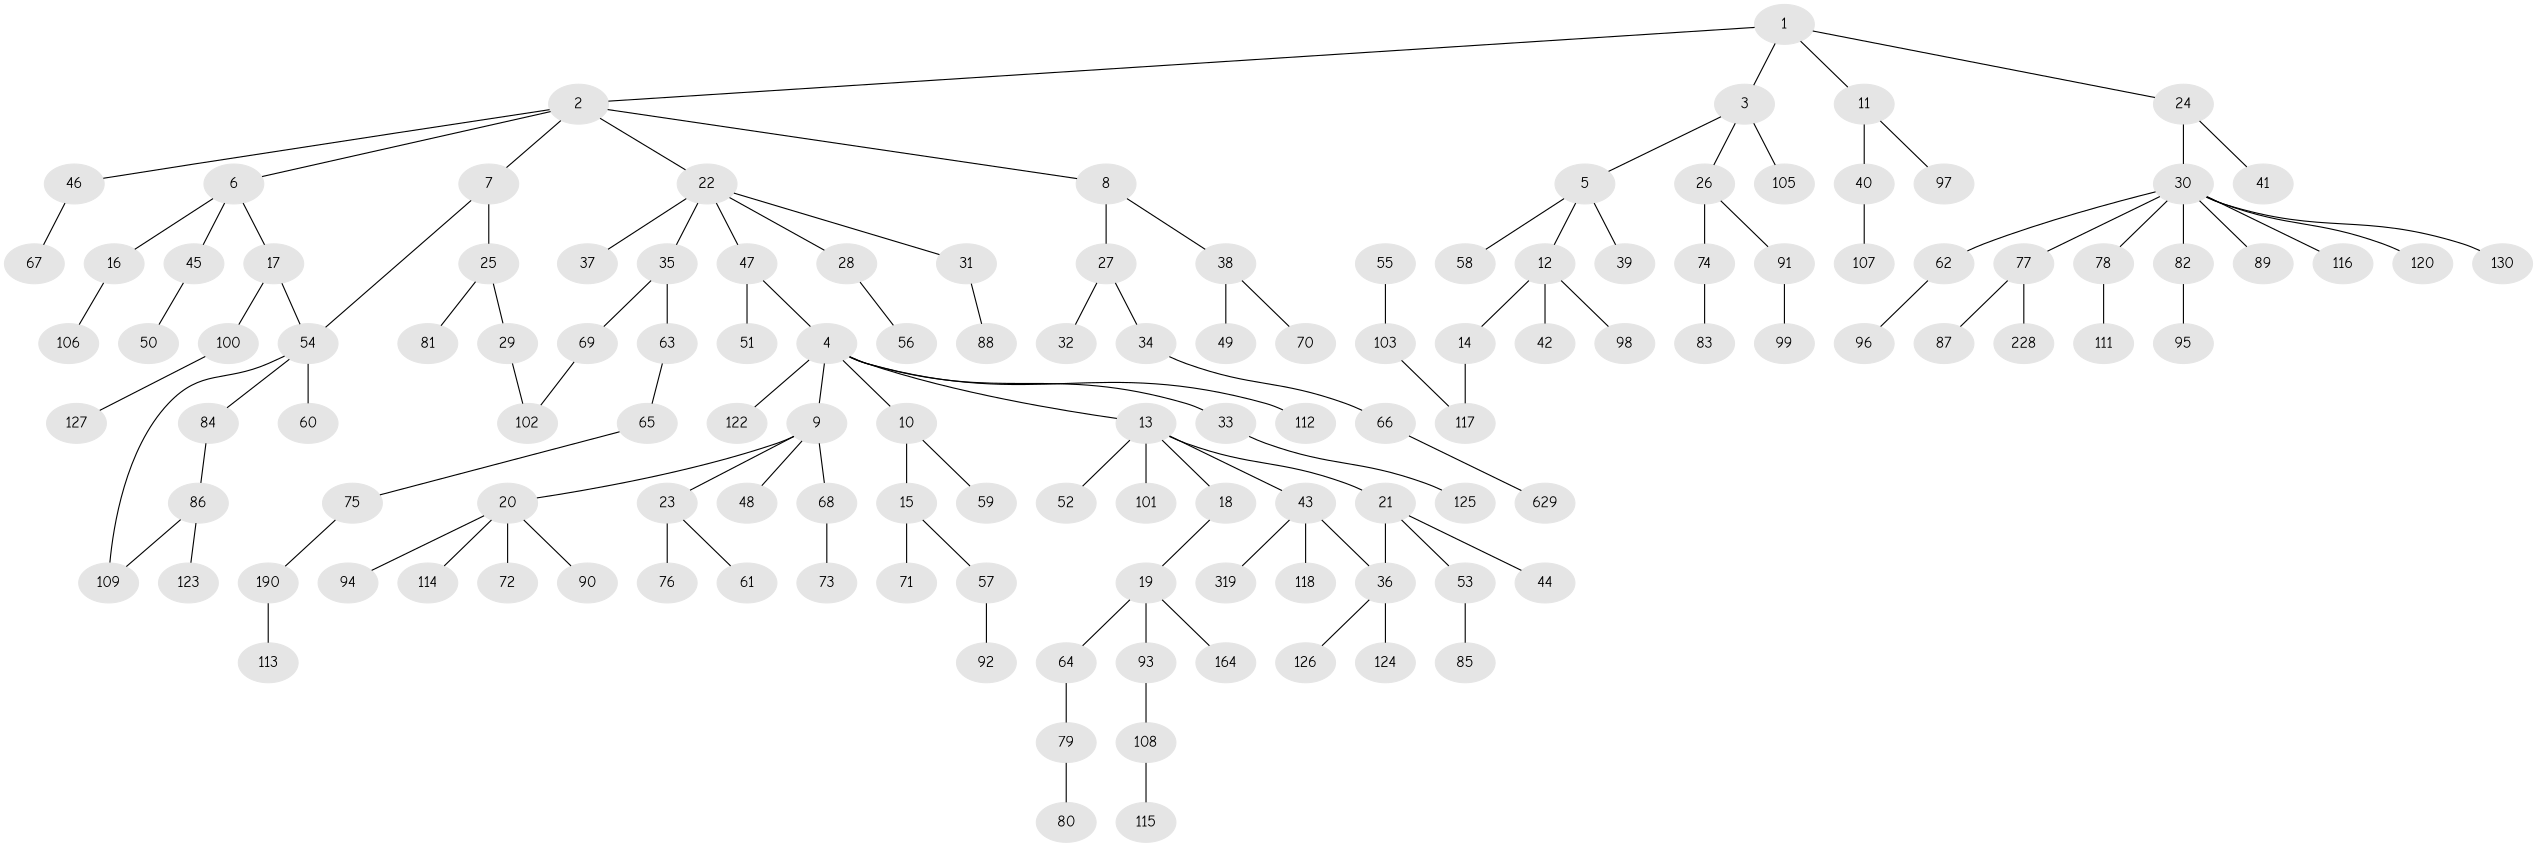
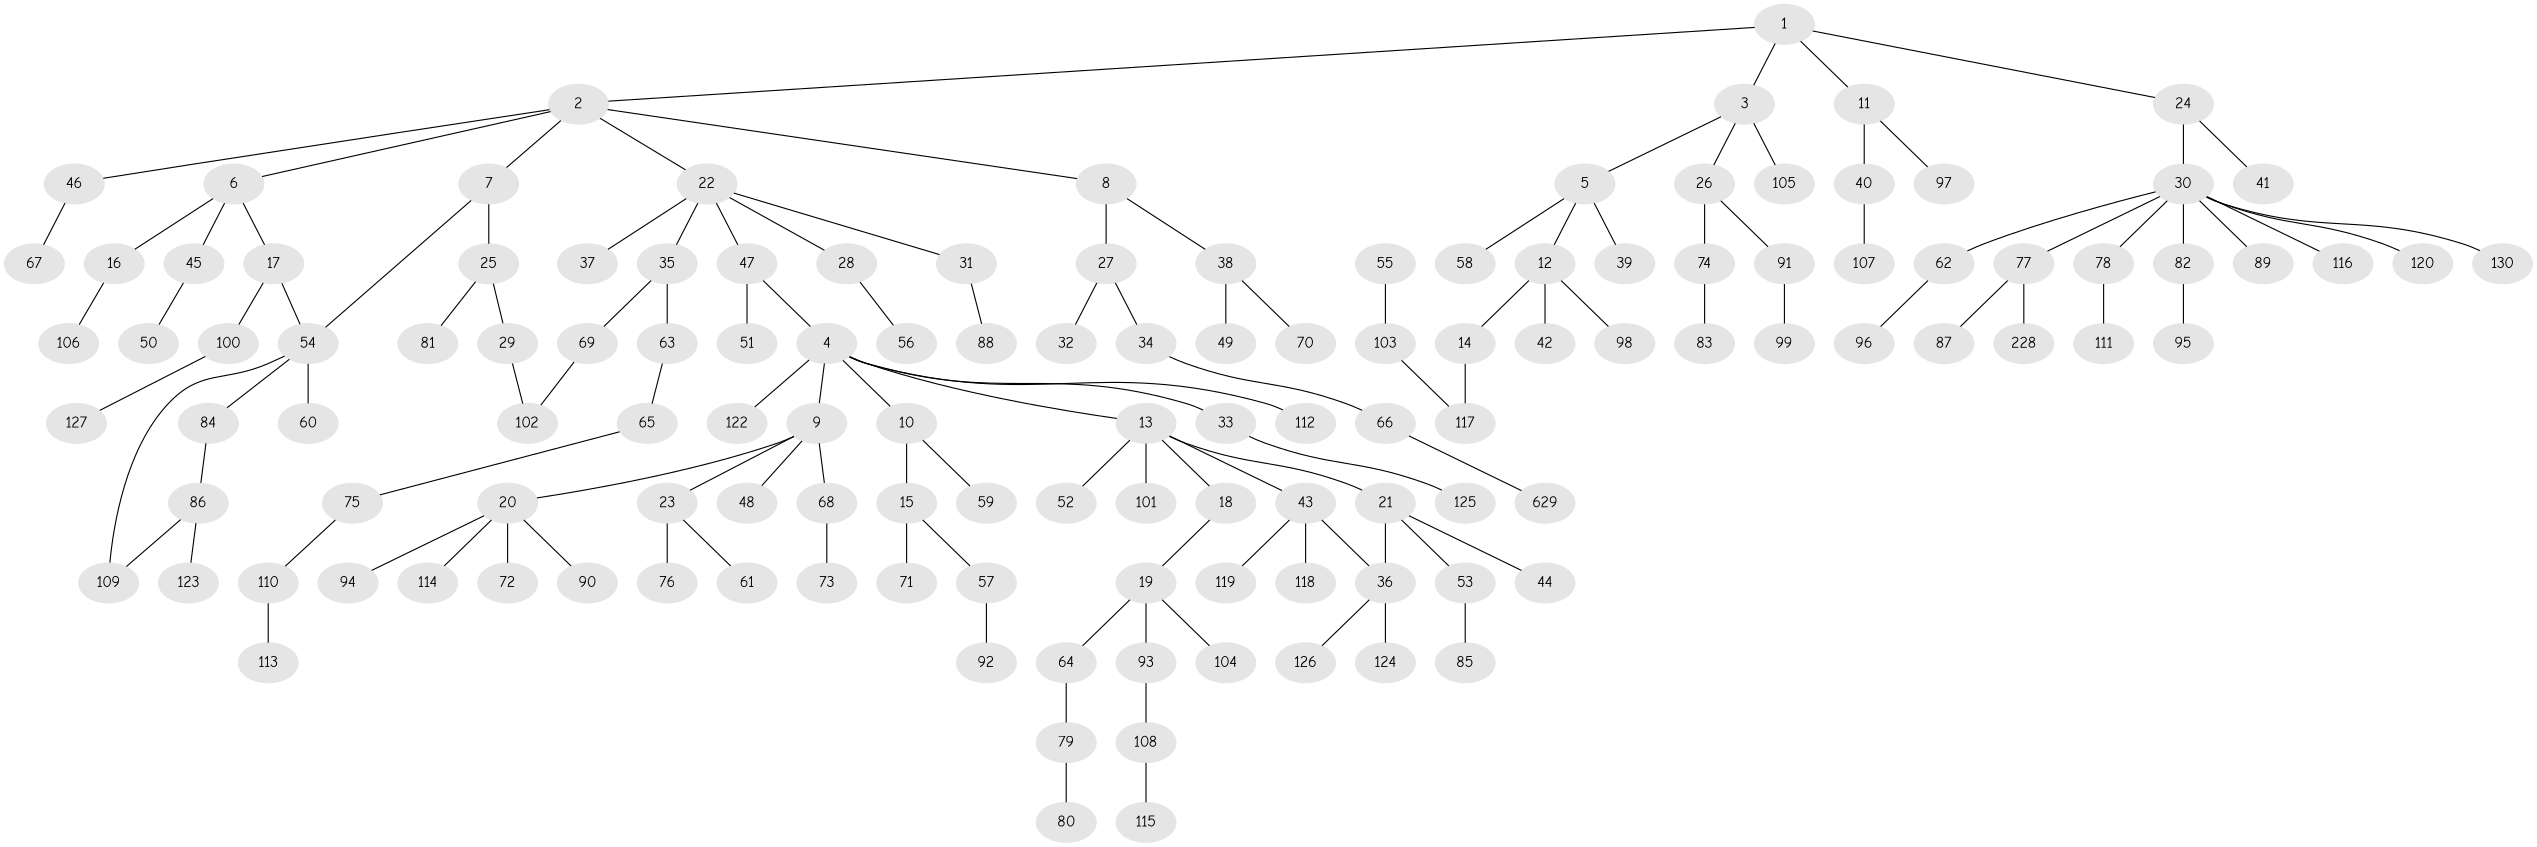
node "190": label "190" -> "110"
node "319": label "319" -> "119"
node "164": label "164" -> "104"
